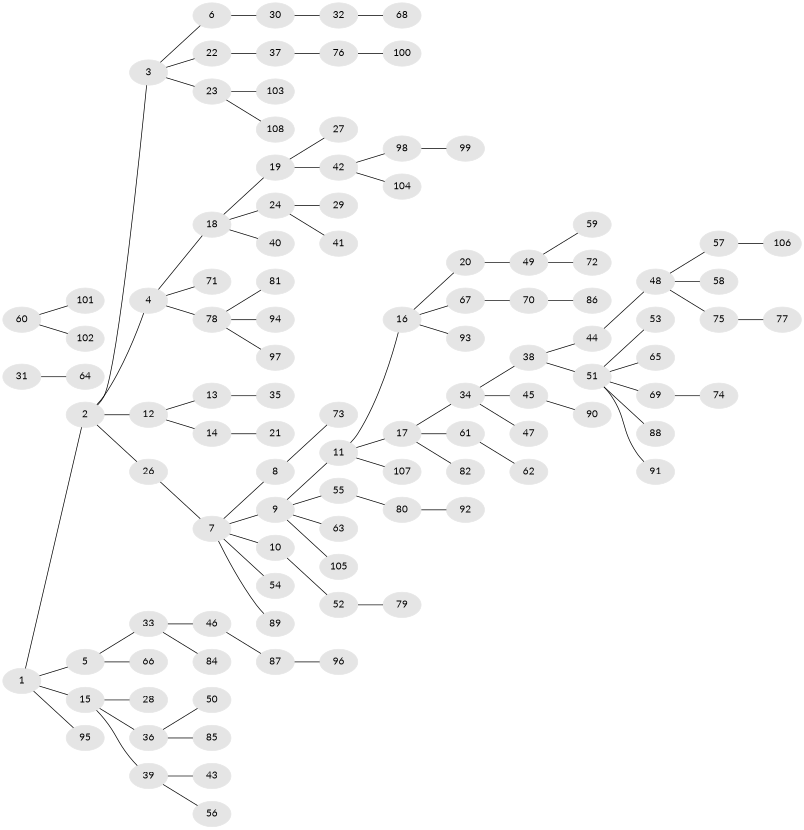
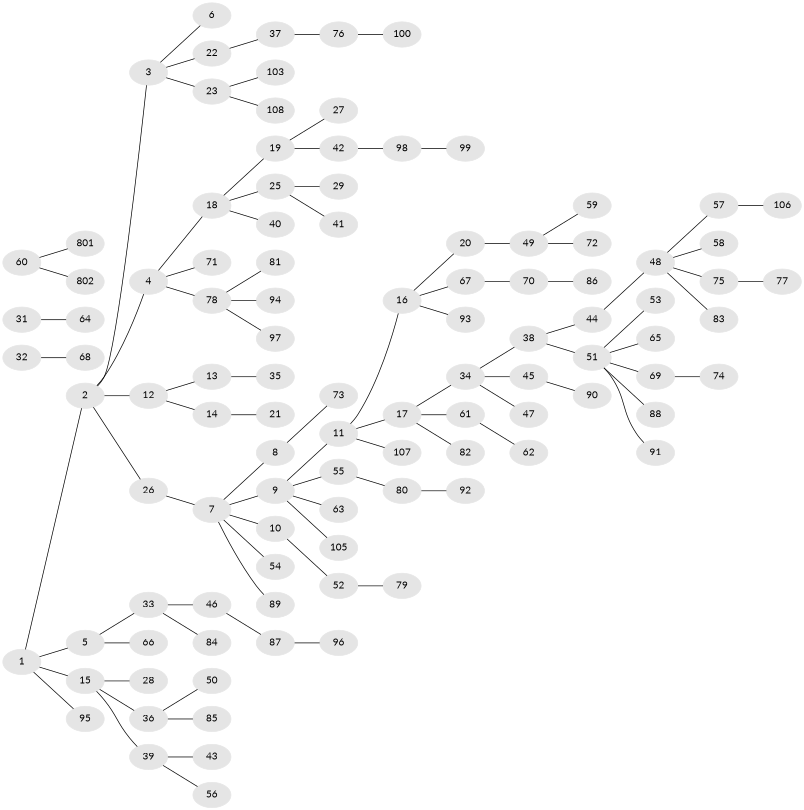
node "30": removed
node "104": removed
node "24": label "24" -> "25"
node "101": label "101" -> "801"
node "83": added
node "102": label "102" -> "802"
